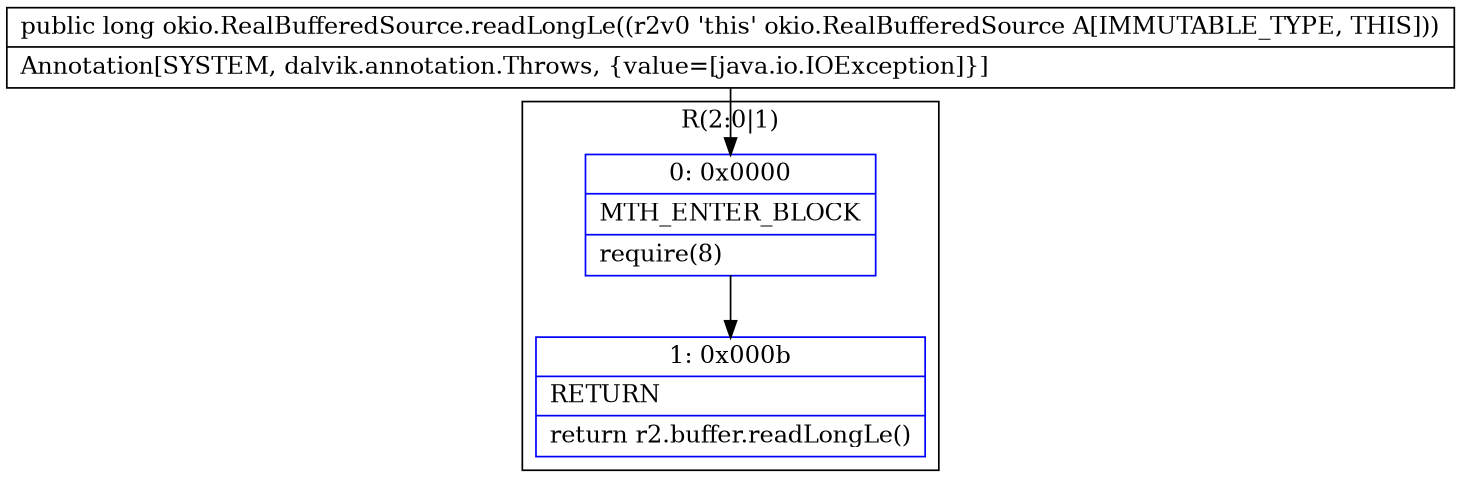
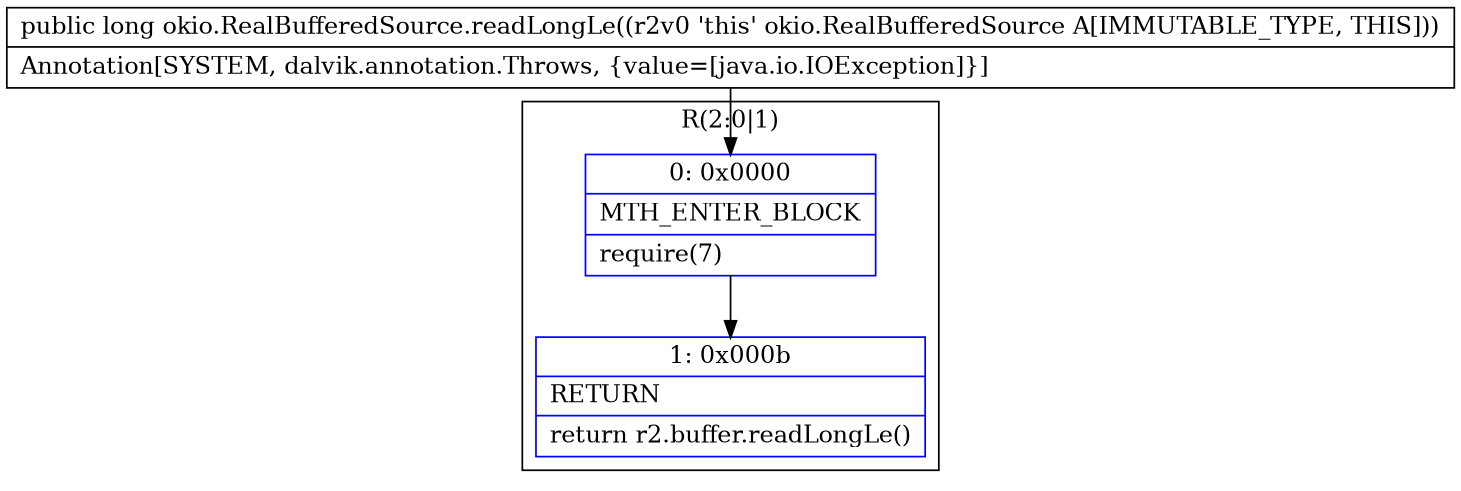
node "0: 0x0000": text "require(8)" -> "require(7)"
